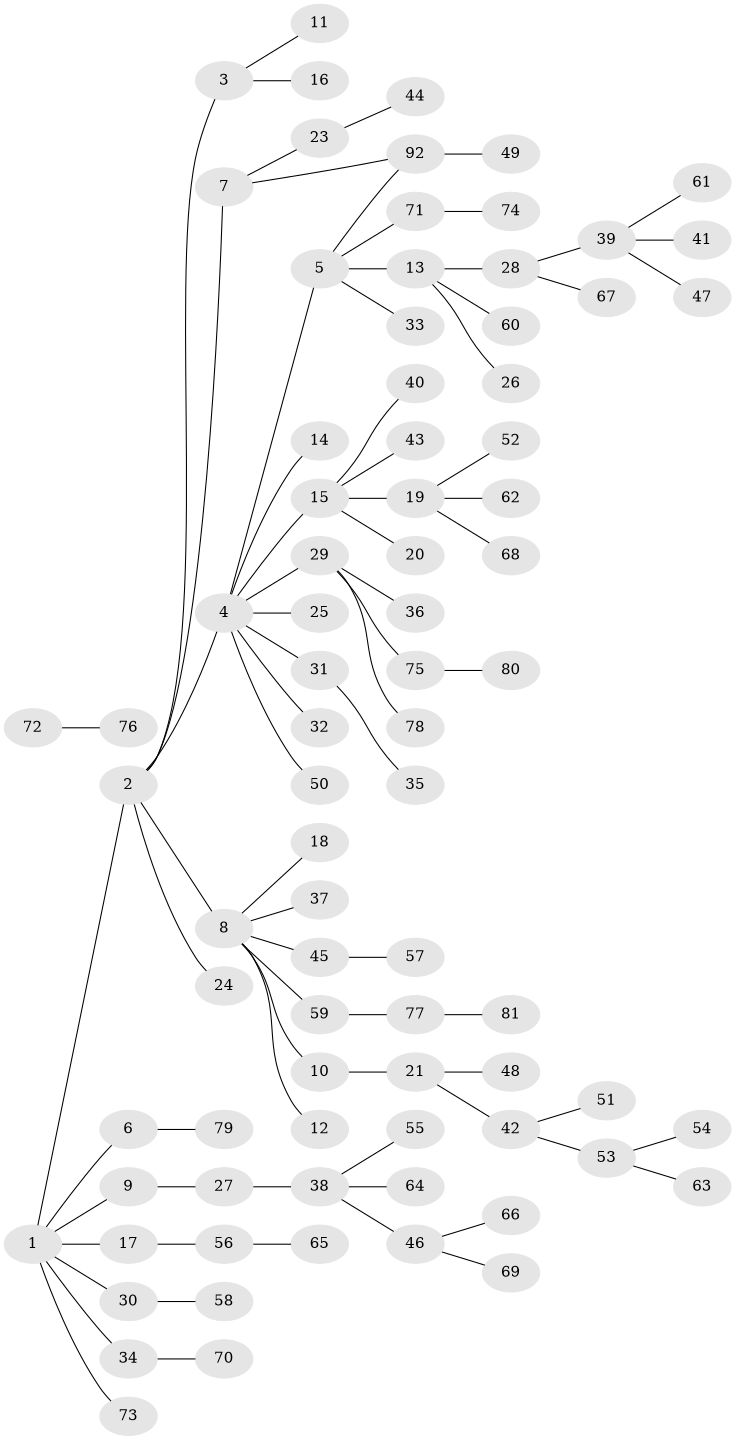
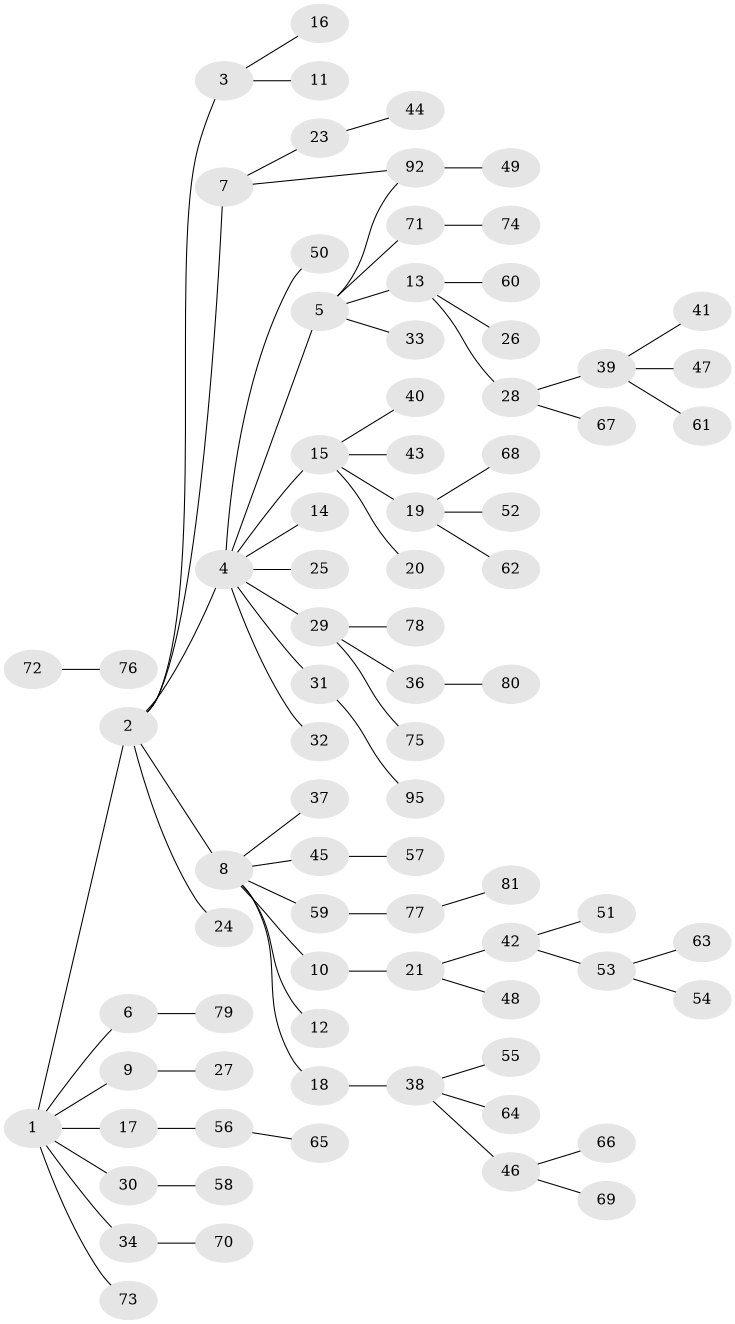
edge "75" -- "80": now "36" -- "80"
node "35": label "35" -> "95"
edge "27" -- "38": now "18" -- "38"
